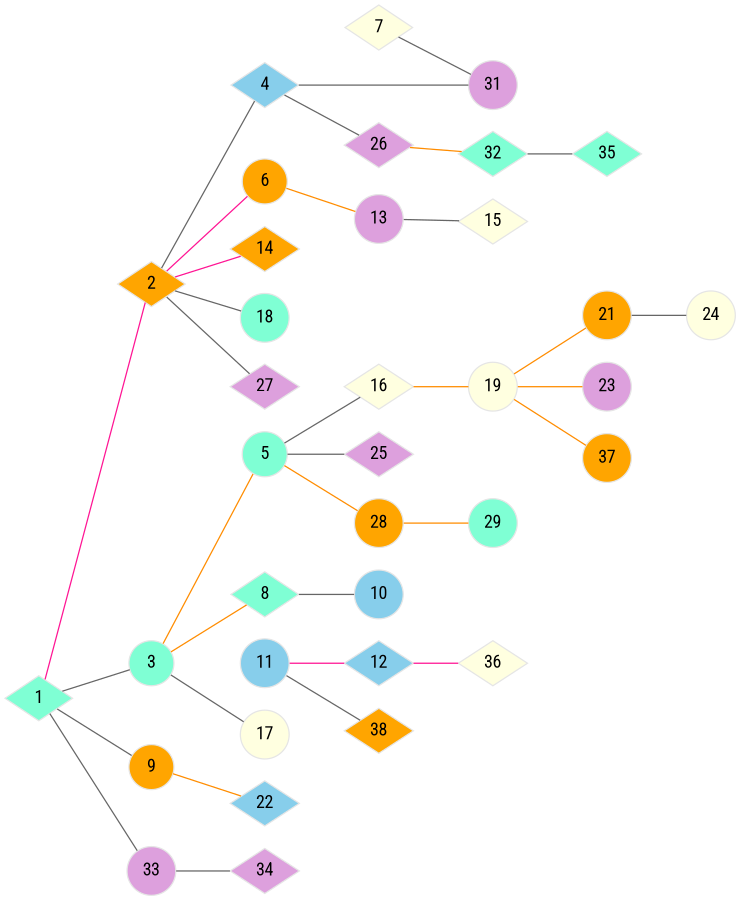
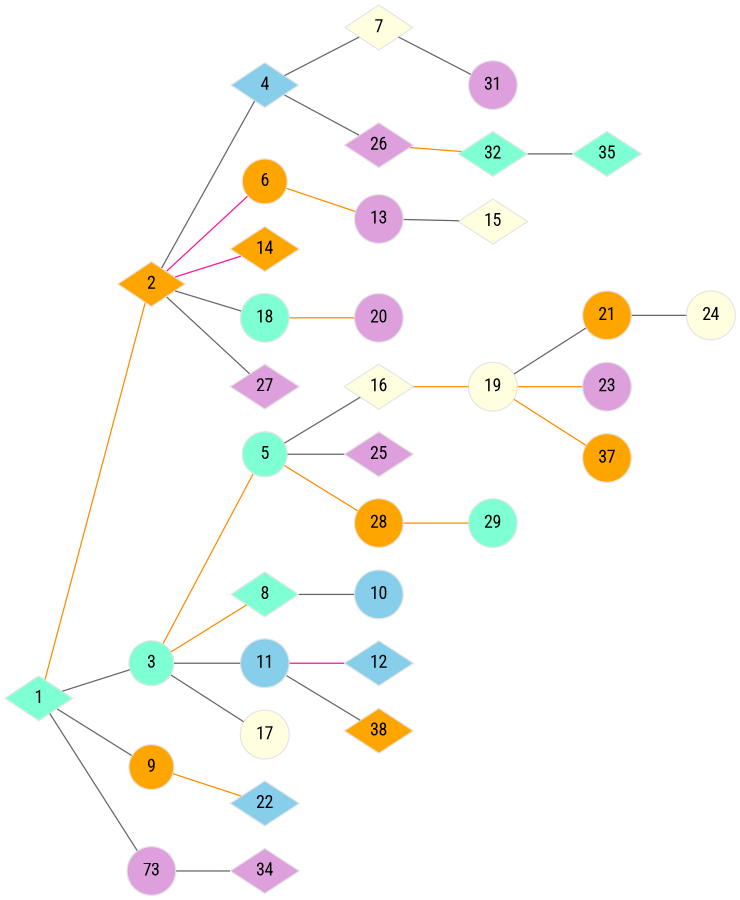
edge "4" -- "31": now "4" -- "7"
node "20": added
edge "21" -- "19": color darkorange -> gray40
edge "2" -- "1": color deeppink -> darkorange
edge "3" -- "11": added
node "36": removed
node "33": label "33" -> "73"
